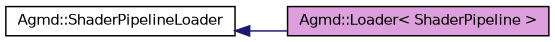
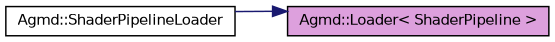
edge "Agmd::Loader< ShaderPipeline >" -> "Agmd::ShaderPipelineLoader": reversed
